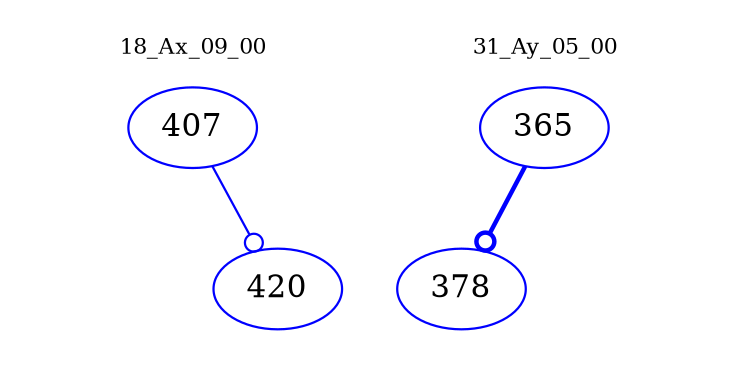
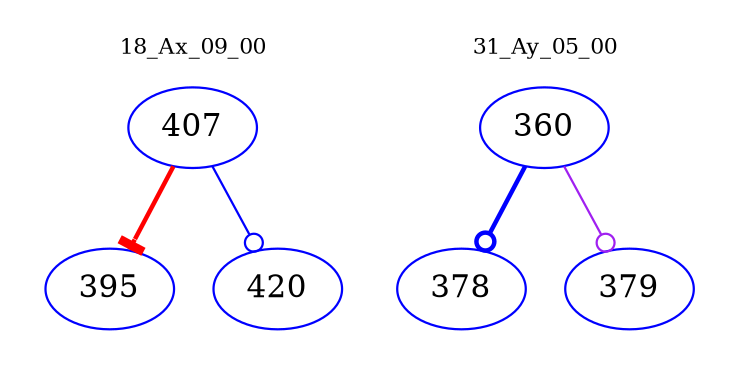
node "365": label "365" -> "360"
node "395": added
node "379": added
